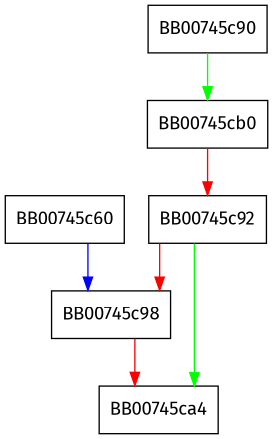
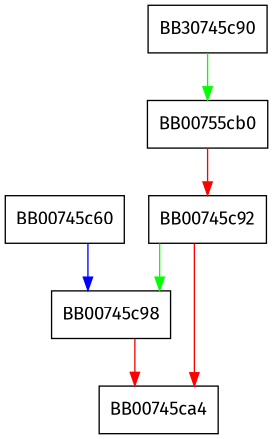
node "BB00745c90": label "BB00745c90" -> "BB30745c90"
node "BB00745cb0": label "BB00745cb0" -> "BB00755cb0"
edge "BB00745c92" -> "BB00745c98": color red -> green
edge "BB00745c92" -> "BB00745ca4": color green -> red
